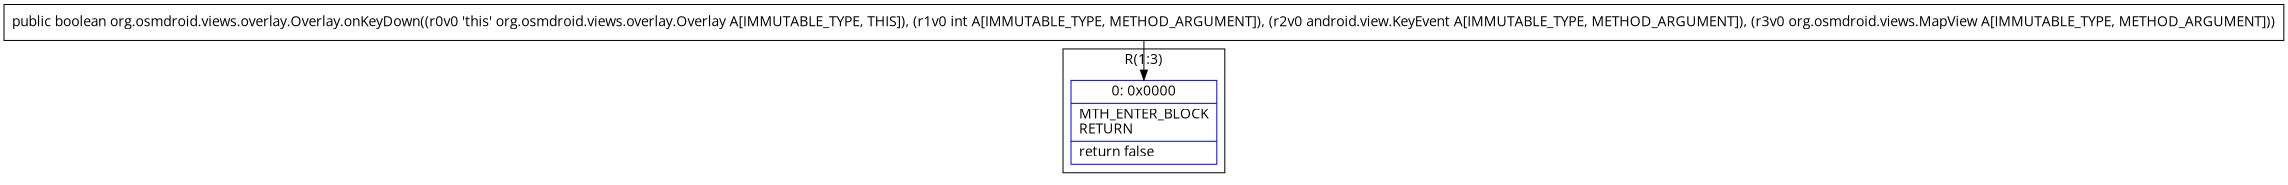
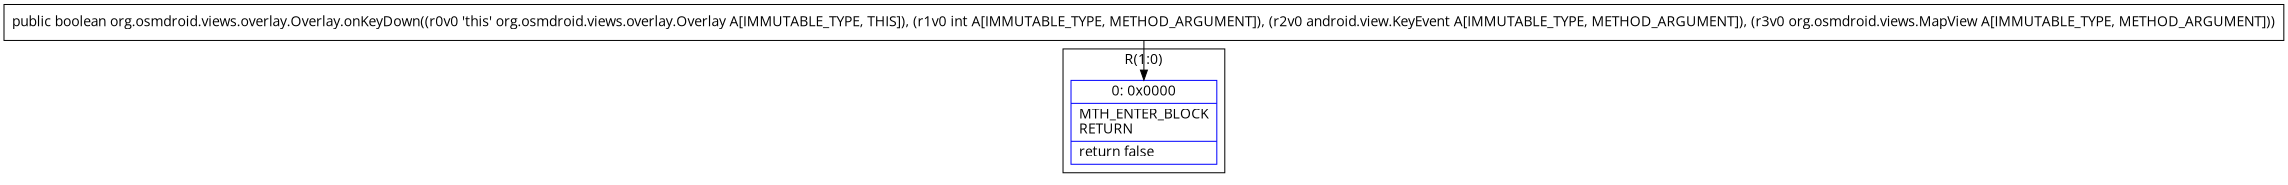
cluster "R(1:3)": label "R(1:3)" -> "R(1:0)"
